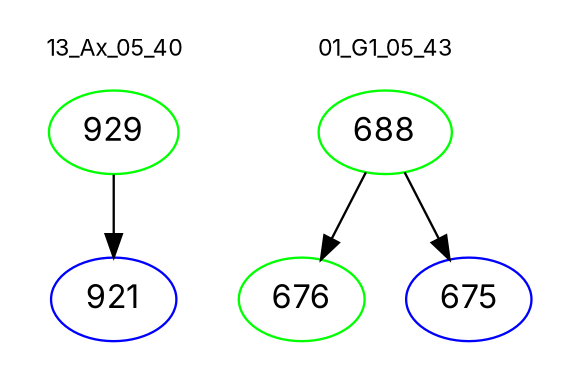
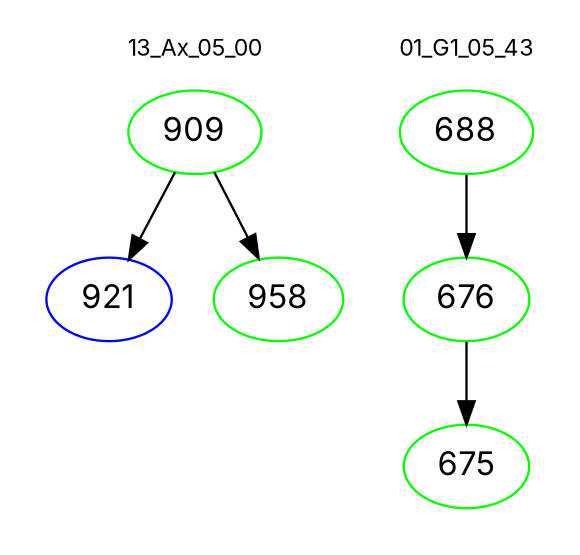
cluster "13_Ax_05_40": label "13_Ax_05_40" -> "13_Ax_05_00"
node "929": label "929" -> "909"
edge "688" -> "675": now "676" -> "675"
node "958": added
node "675": color blue -> green
